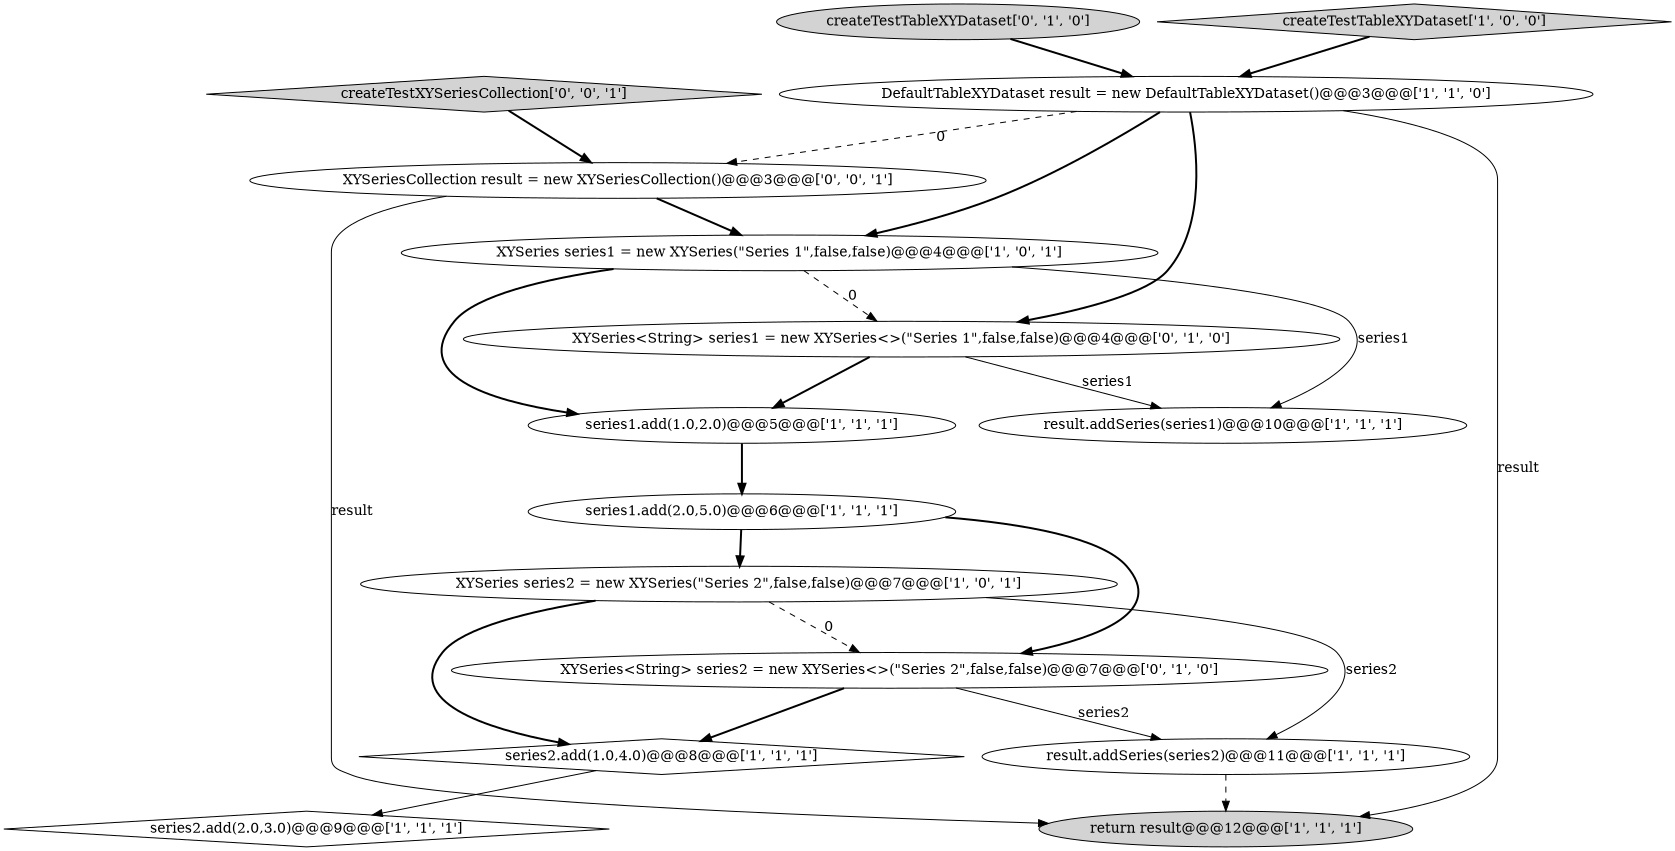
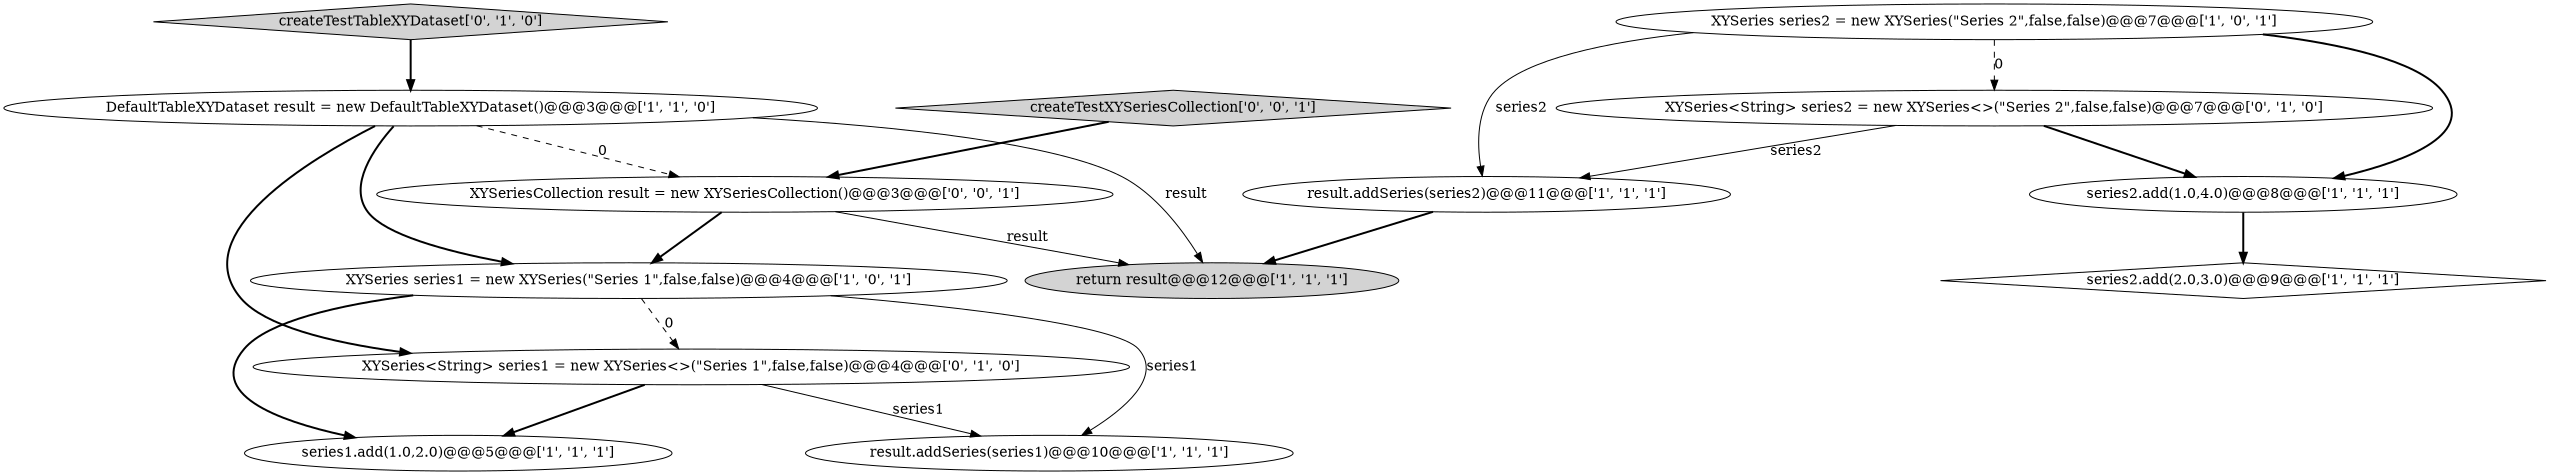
node "createTestTableXYDataset['0', '1', '0']": shape ellipse -> diamond
node "createTestTableXYDataset['1', '0', '0']": removed
node "series1.add(2.0,5.0)@@@6@@@['1', '1', '1']": removed
node "series2.add(1.0,4.0)@@@8@@@['1', '1', '1']": shape diamond -> ellipse
edge "result.addSeries(series2)@@@11@@@['1', '1', '1']" -> "return result@@@12@@@['1', '1', '1']": style dashed -> bold
edge "series2.add(1.0,4.0)@@@8@@@['1', '1', '1']" -> "series2.add(2.0,3.0)@@@9@@@['1', '1', '1']": style solid -> bold
